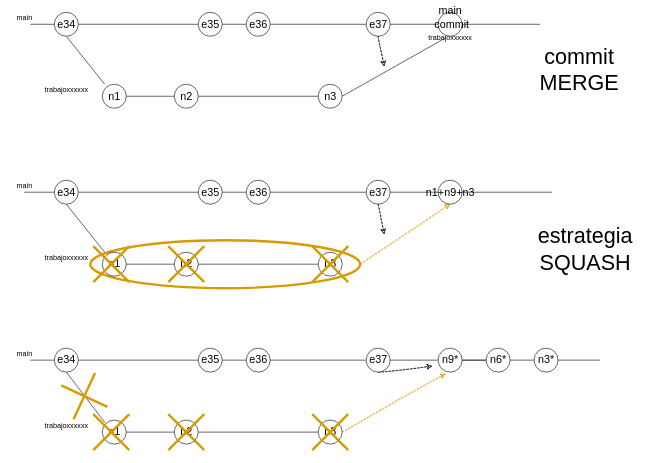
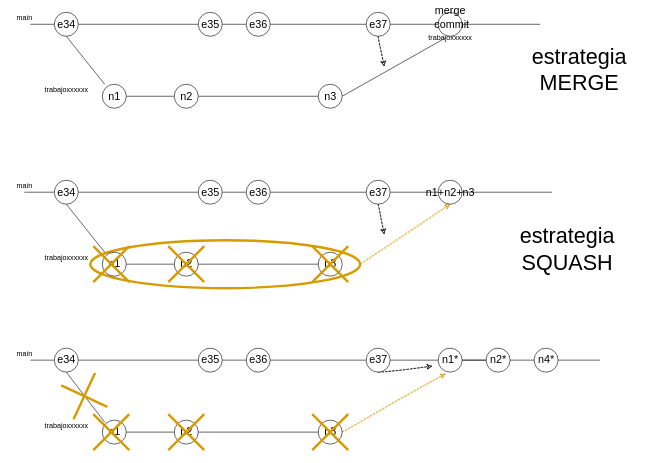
node "main commit trabajoxxxxxx": label "main commit trabajoxxxxxx" -> "merge commit trabajoxxxxxx"
node "commit MERGE": label "commit MERGE" -> "estrategia MERGE"
node "n1+n9+n3": label "n1+n9+n3" -> "n1+n2+n3"
node "estrategia SQUASH": moved (585, 249) -> (567, 249)
node "n9*": label "n9*" -> "n1*"
node "n6*": label "n6*" -> "n2*"
node "n3*": label "n3*" -> "n4*"
